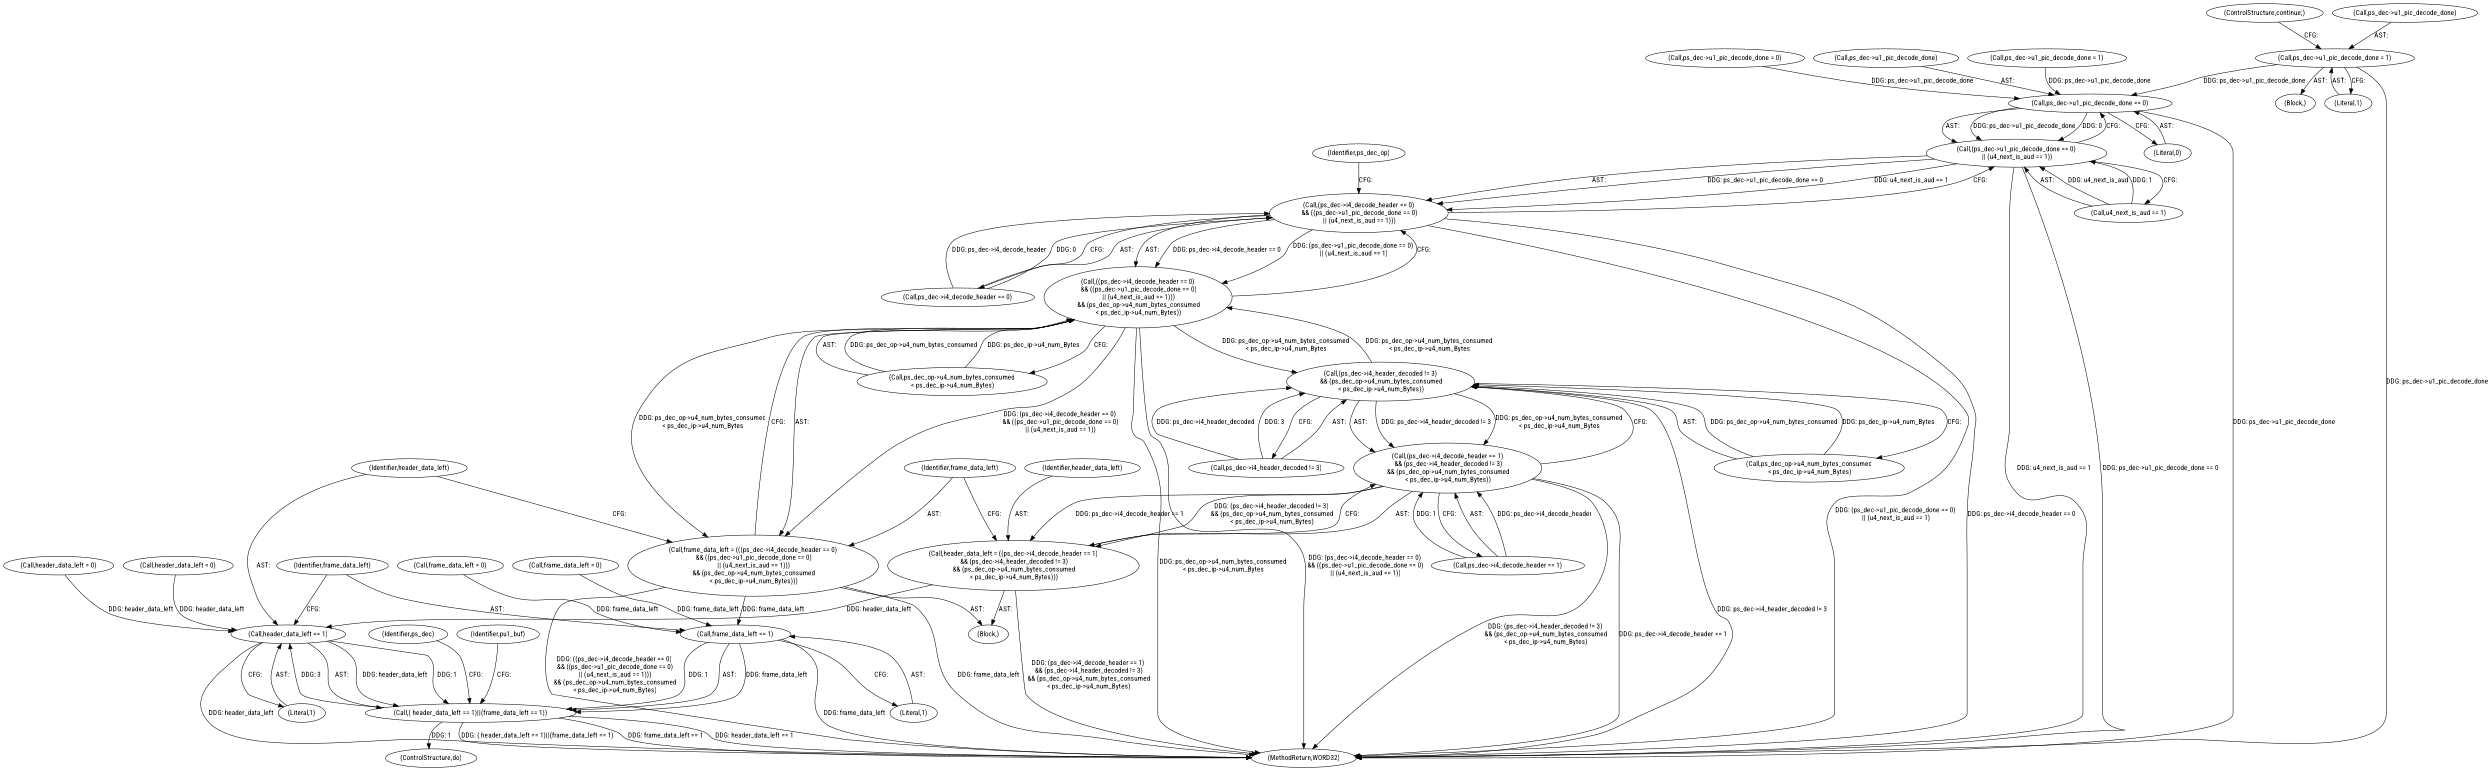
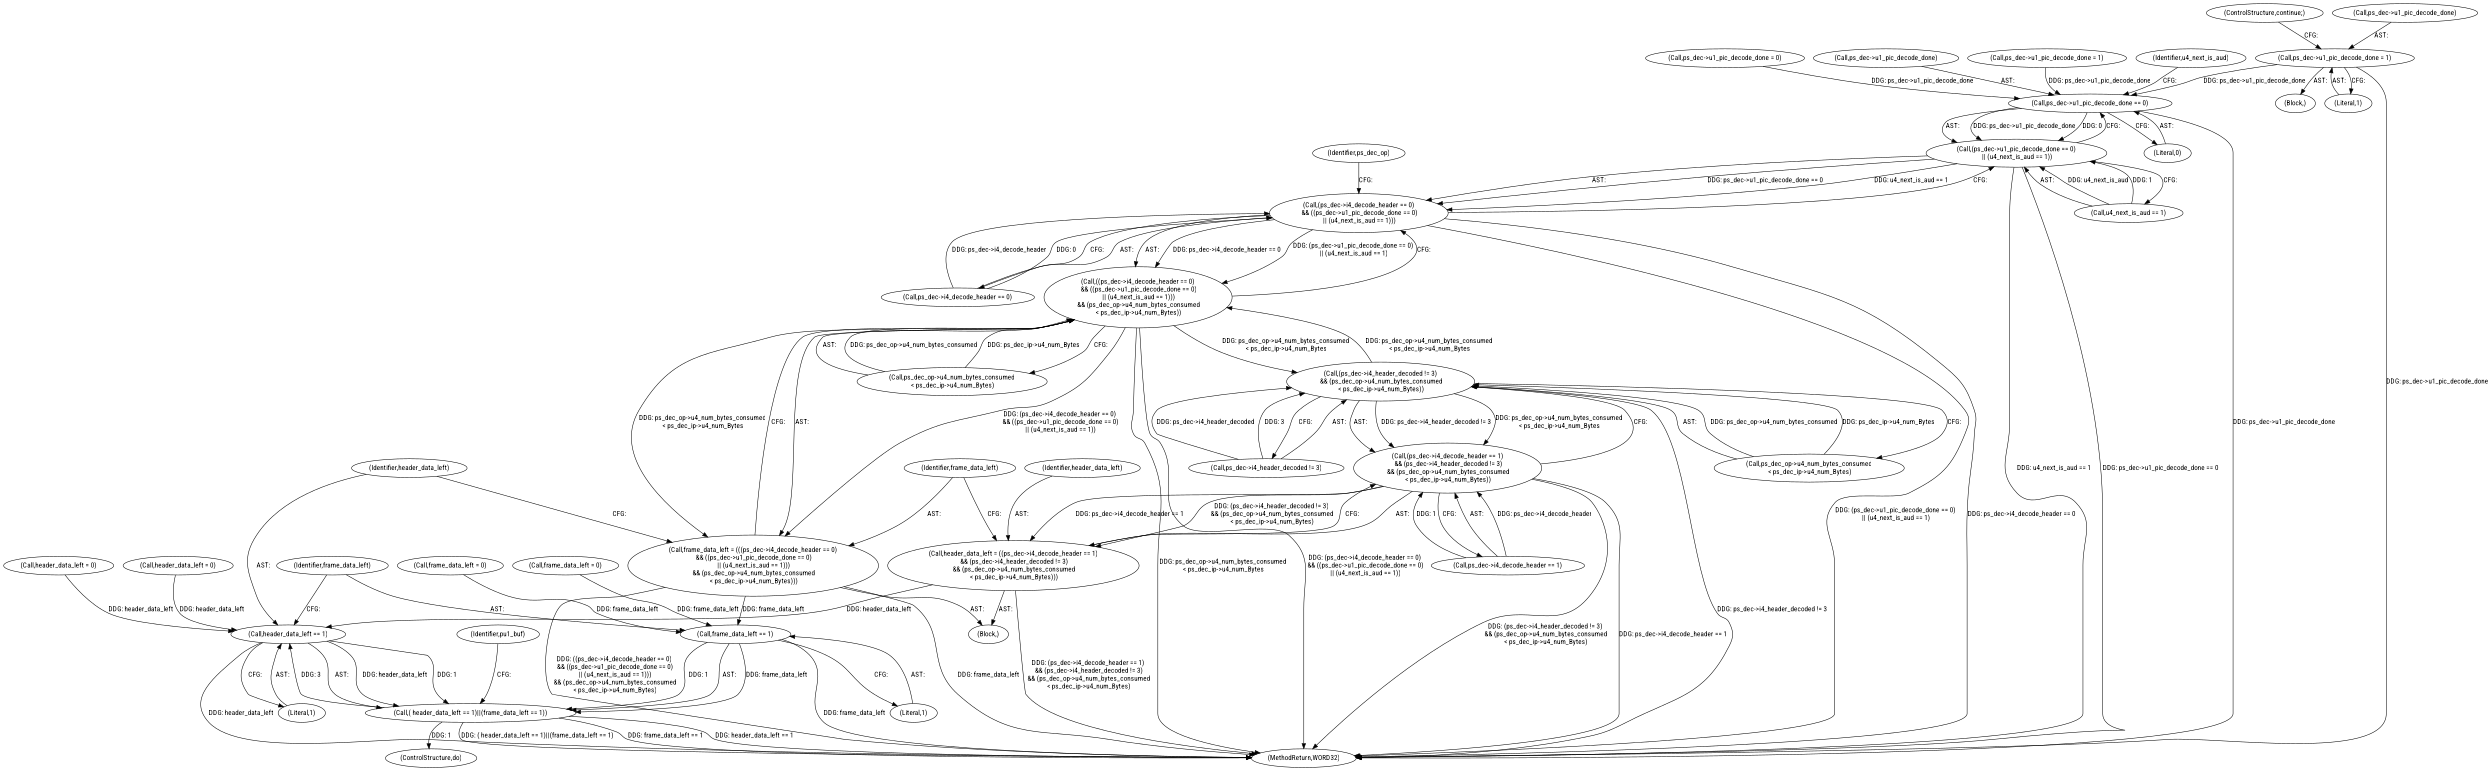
node "(Identifier,u4_next_is_aud)": added
node "(Identifier,ps_dec)": removed
